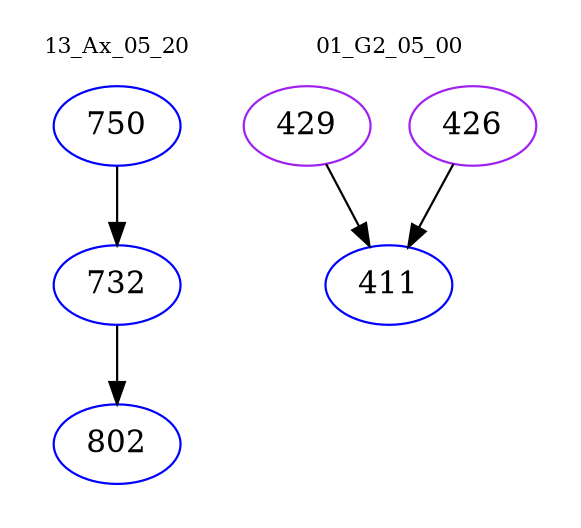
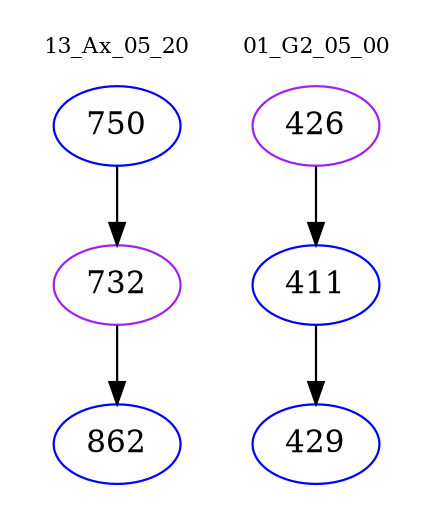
node "429": color purple -> blue
edge "429" -> "411": reversed
node "732": color blue -> purple
node "802": label "802" -> "862"
